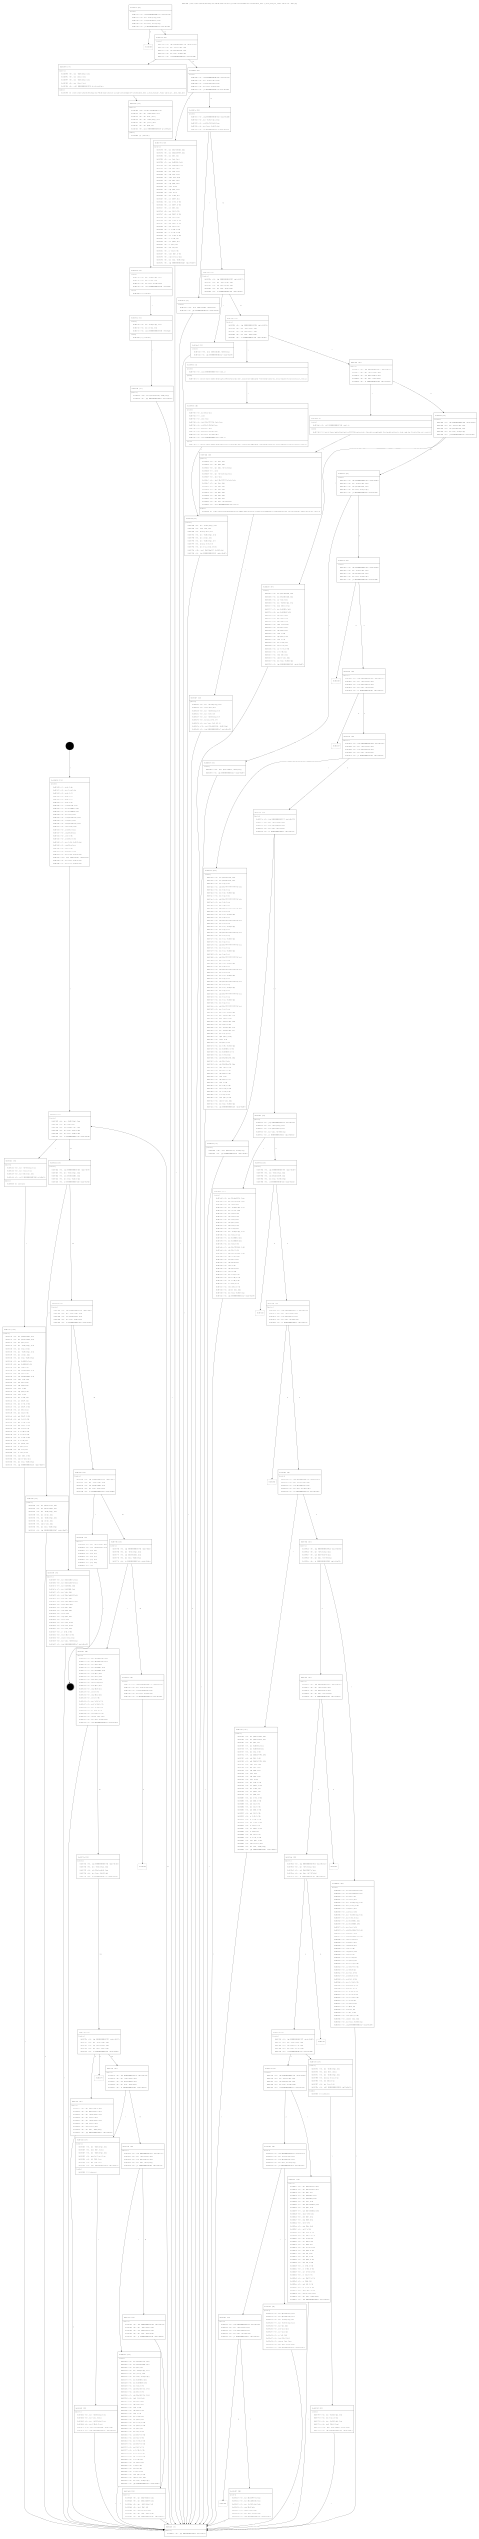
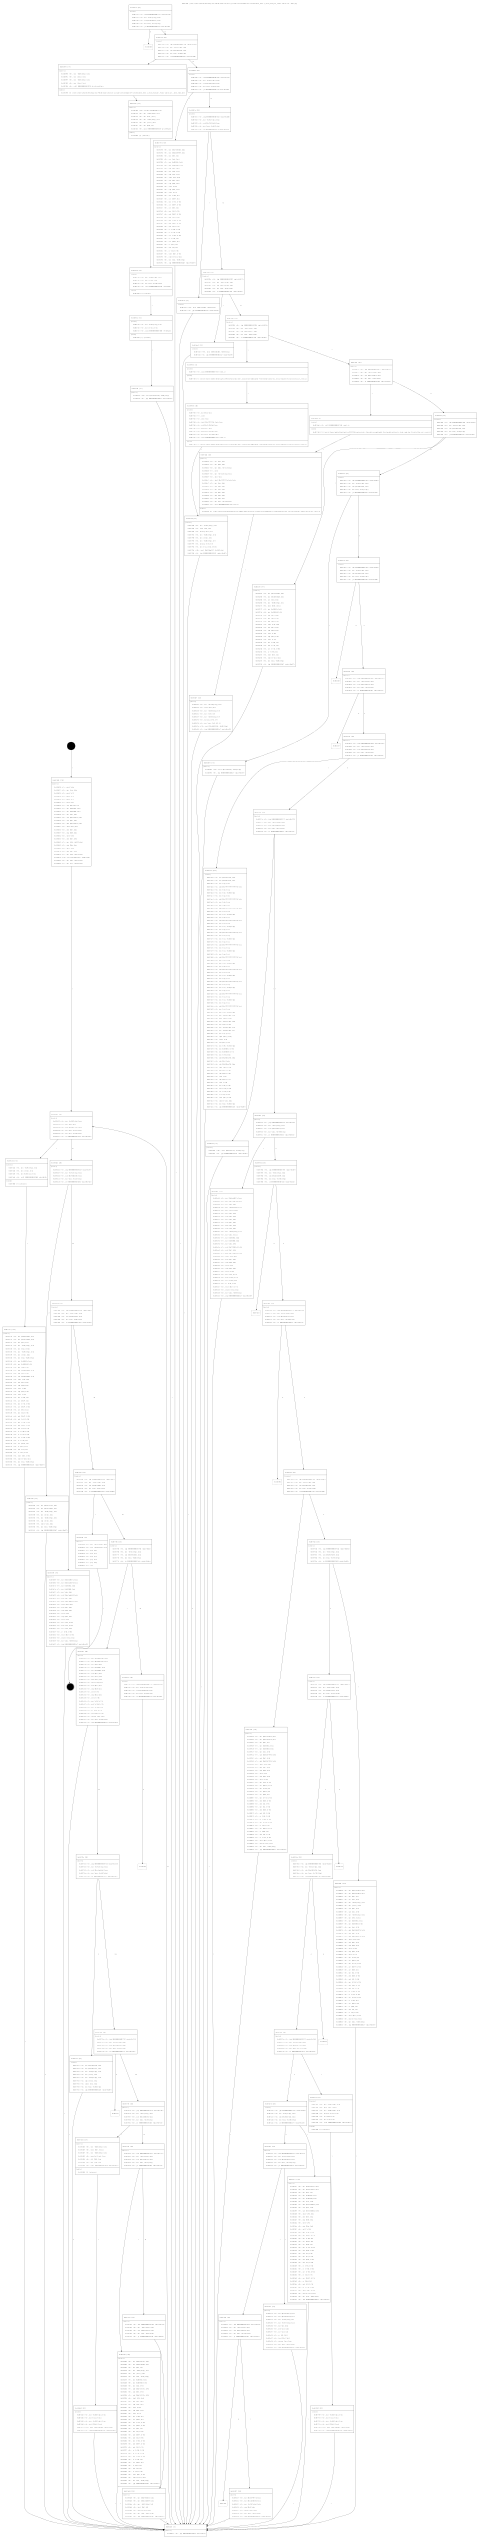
edge "0x40175a [28]" -> "0x401f2f [36]": now "0x40173e [28]" -> "0x401f2f [36]"
